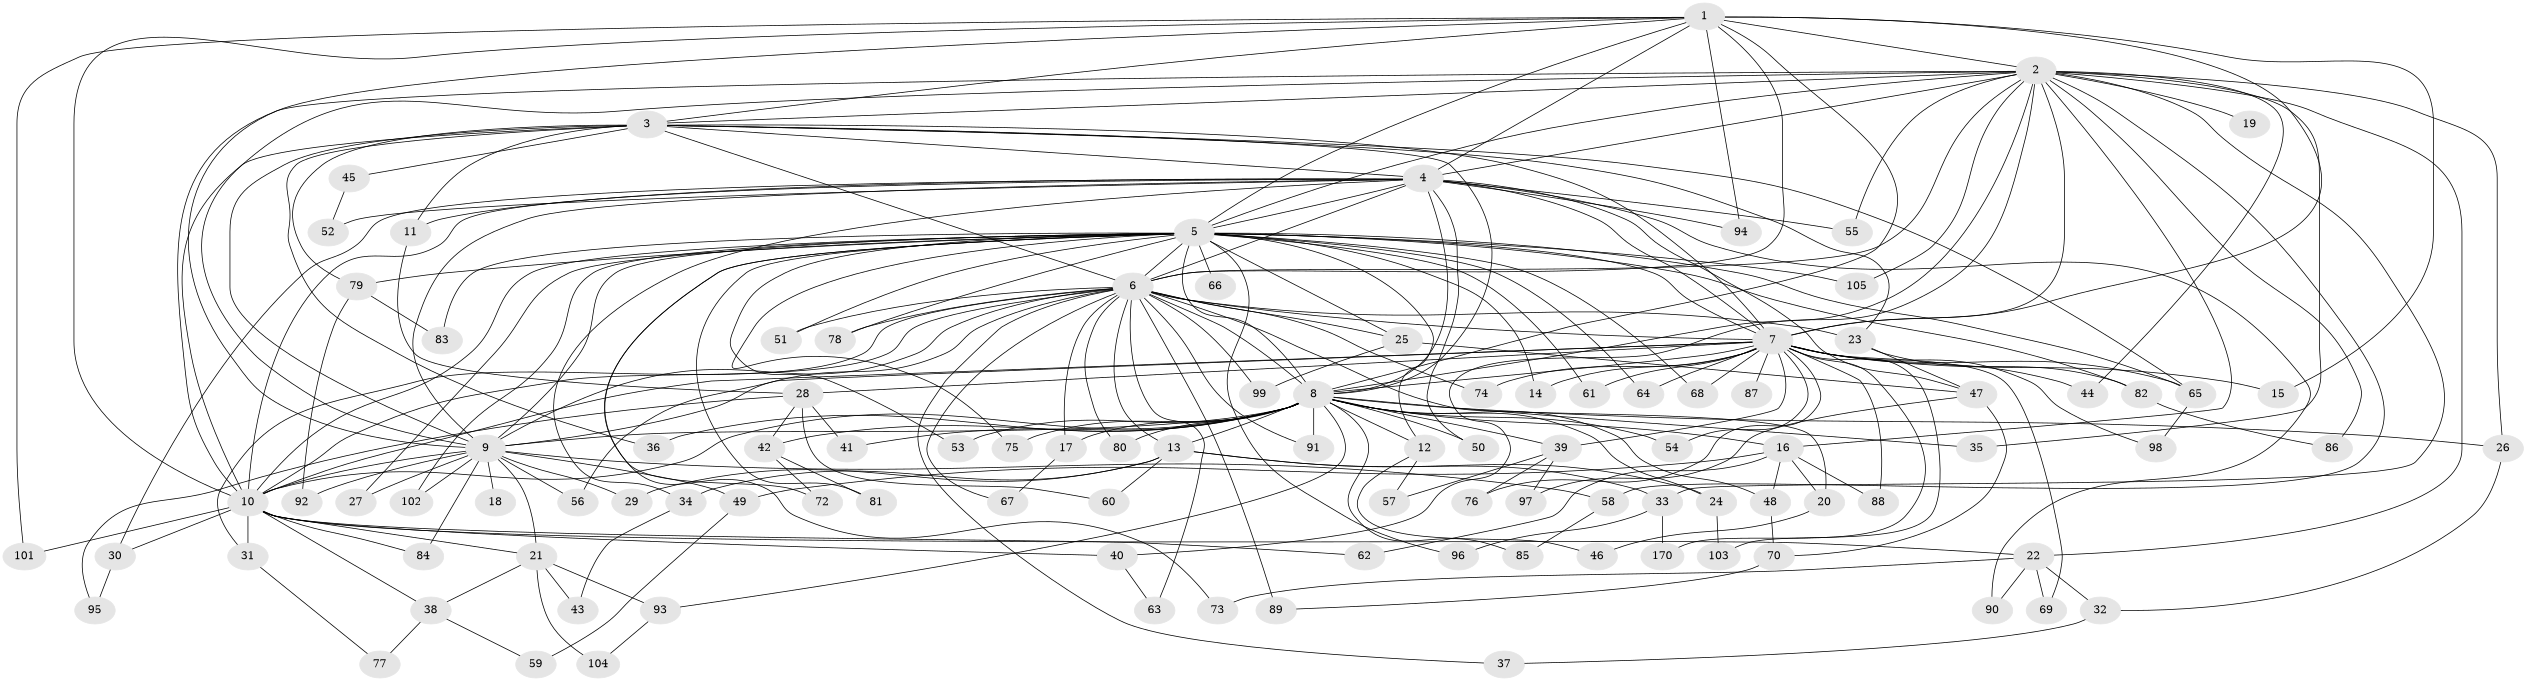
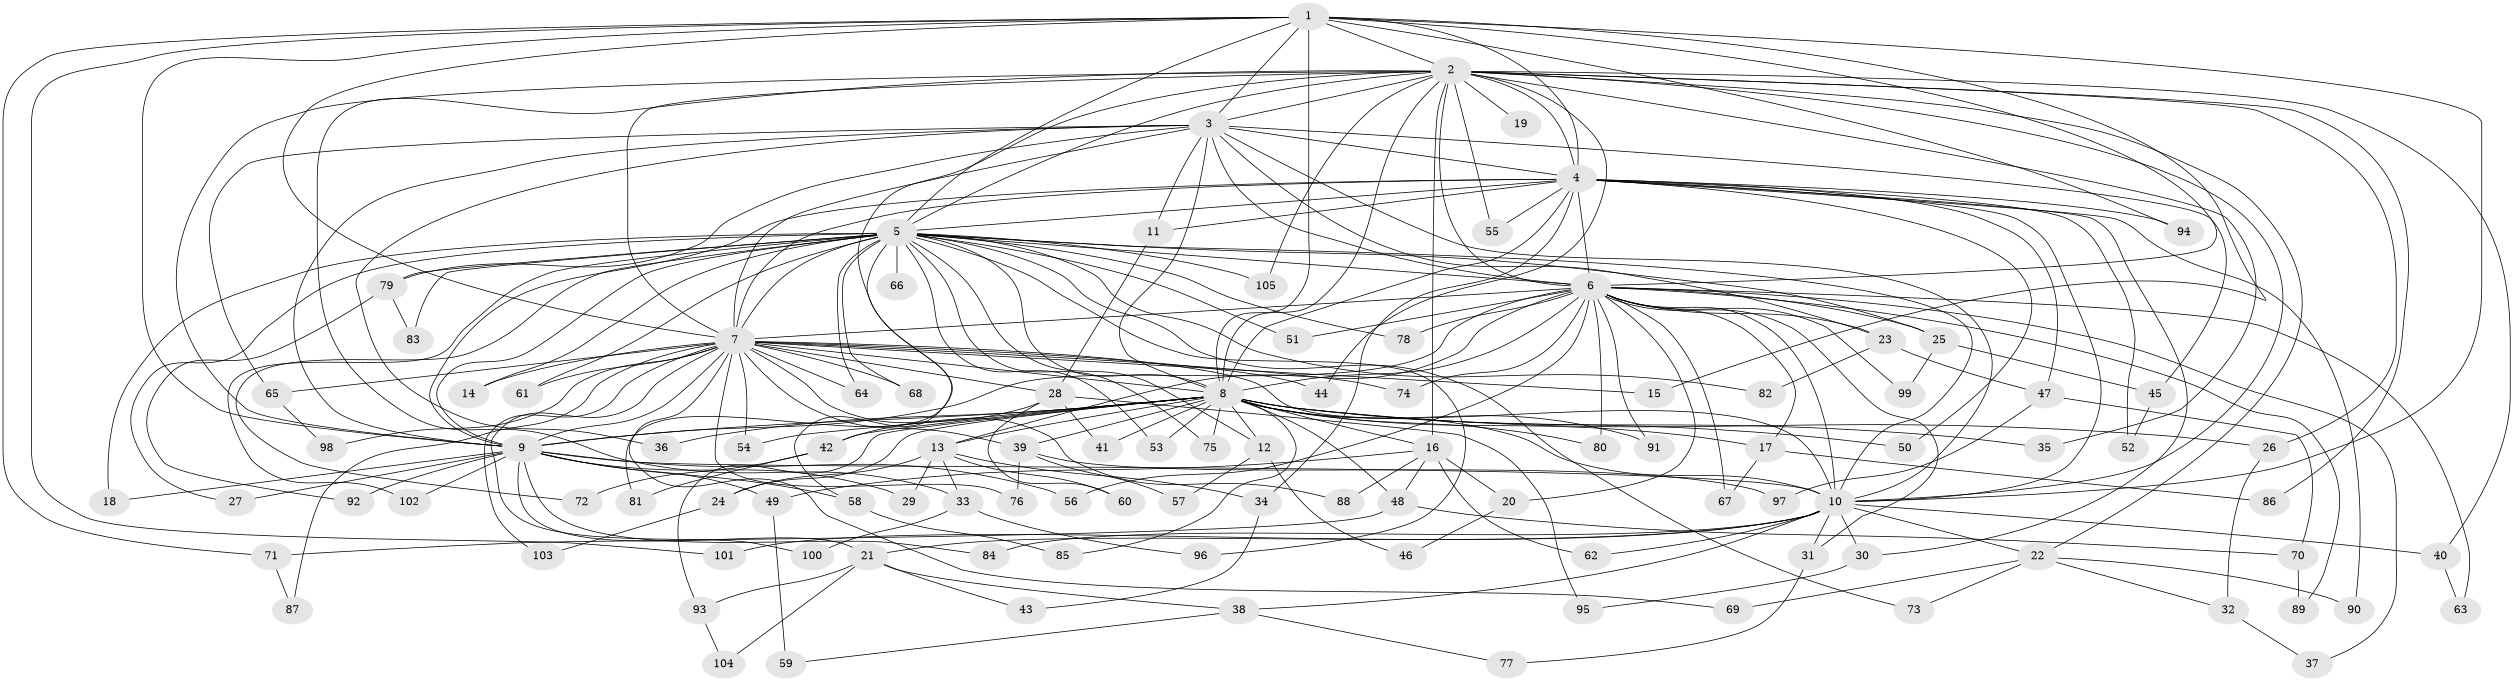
edge "5" -- "65": now "5" -- "18"
edge "25" -- "47": now "25" -- "45"
edge "82" -- "86": now "17" -- "86"
node "71": added
node "170": label "170" -> "100"
